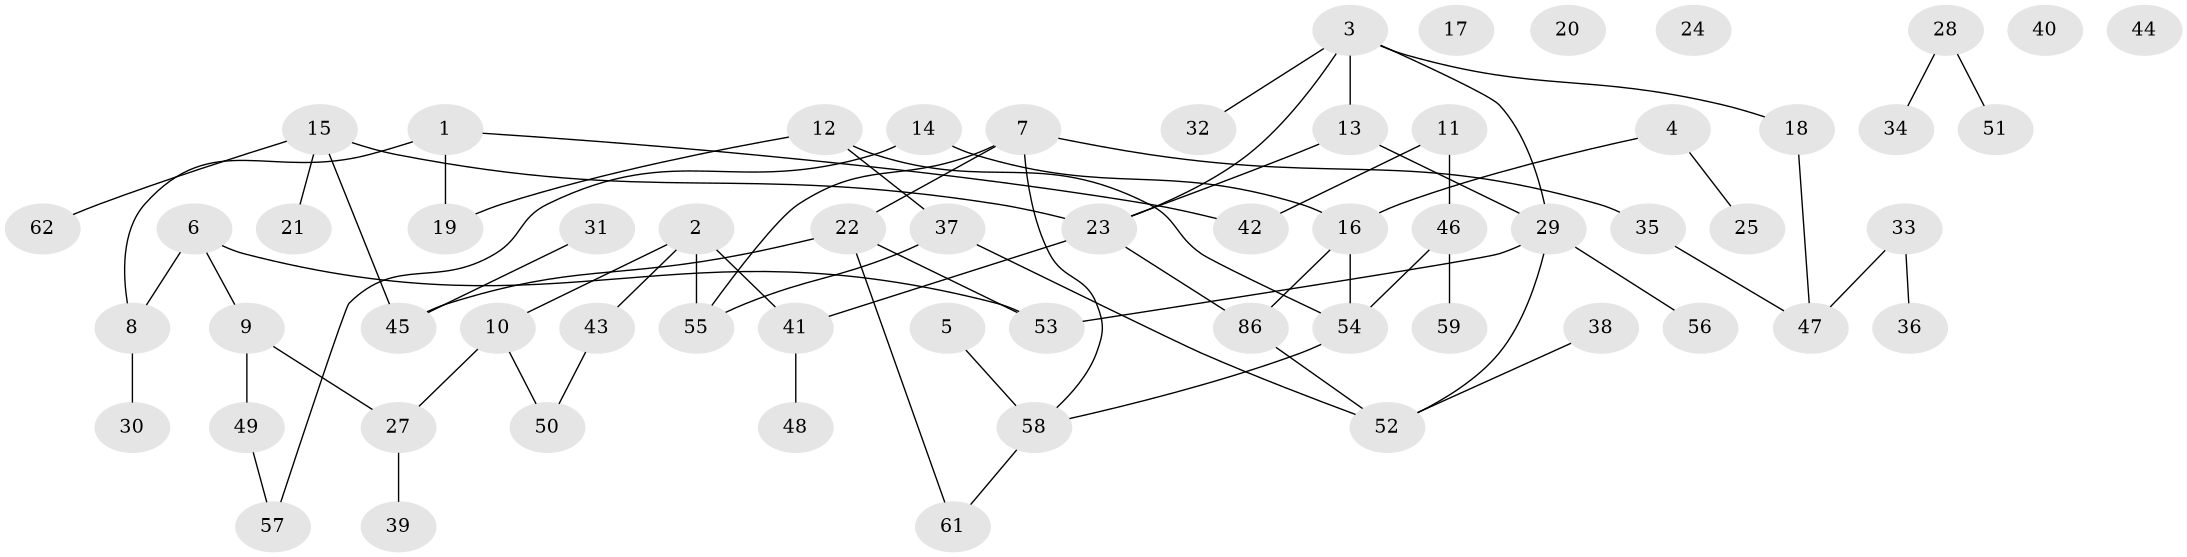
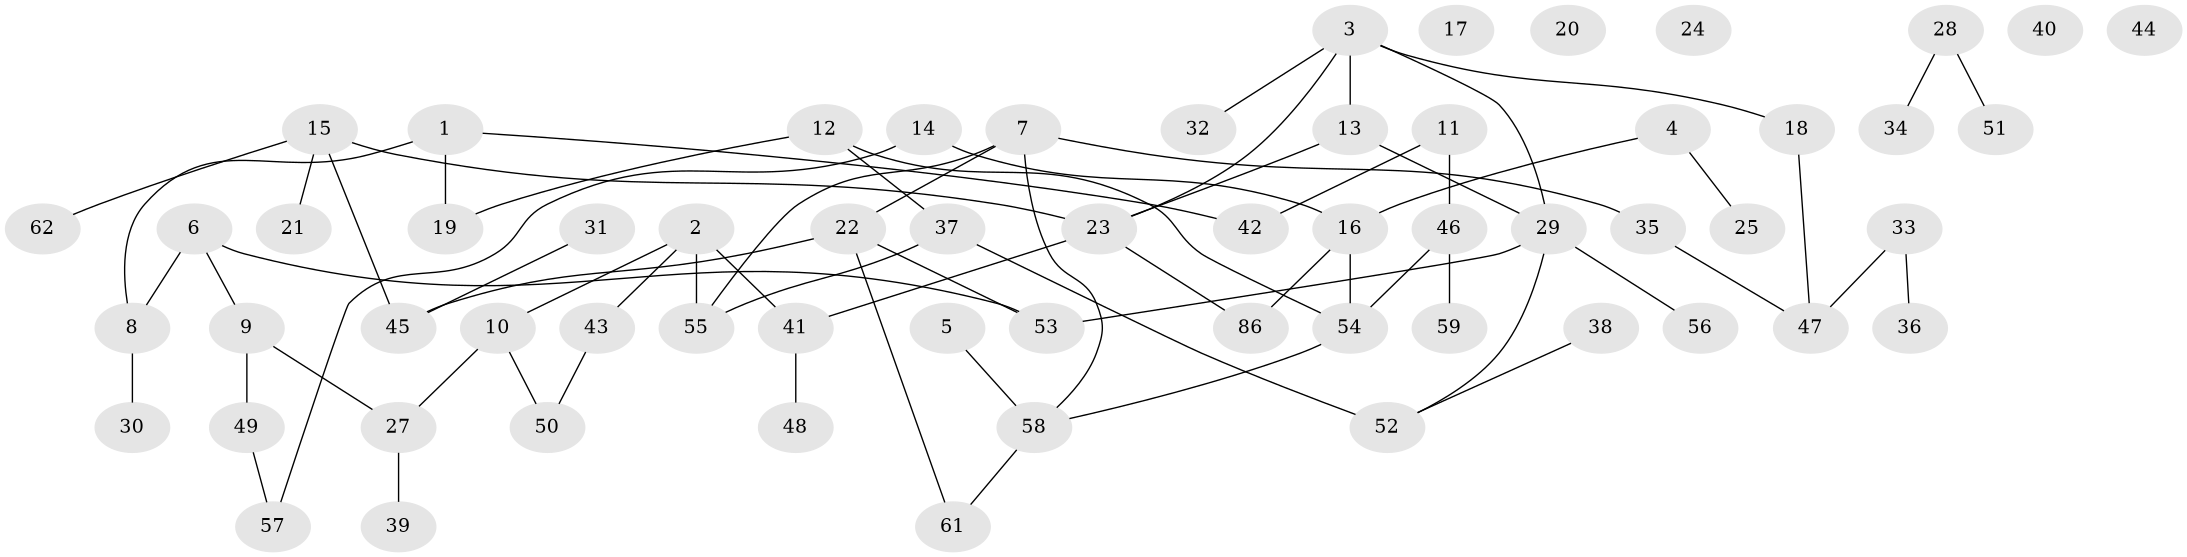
edge "86" -- "52": removed
